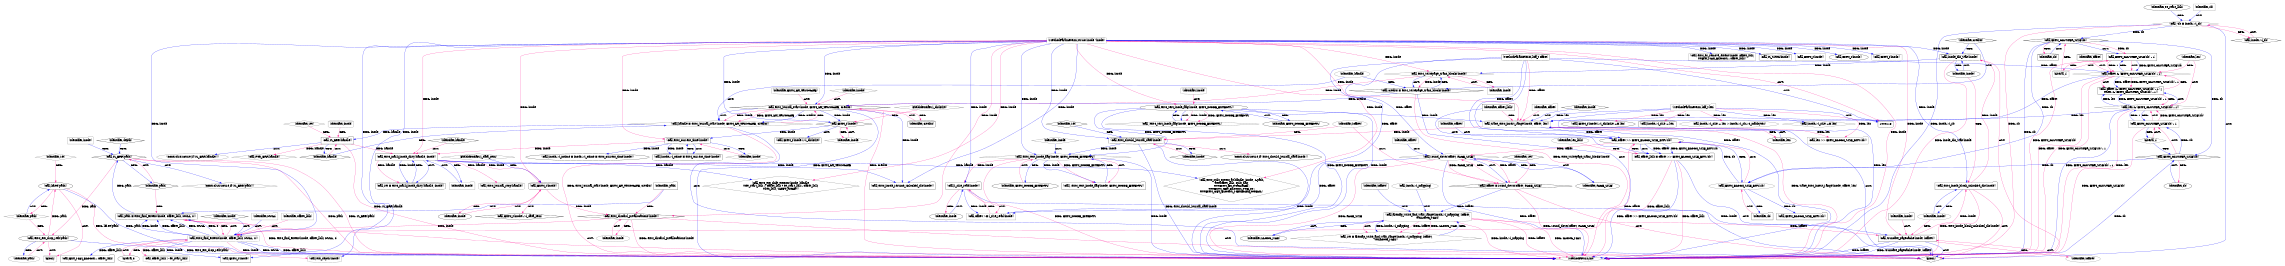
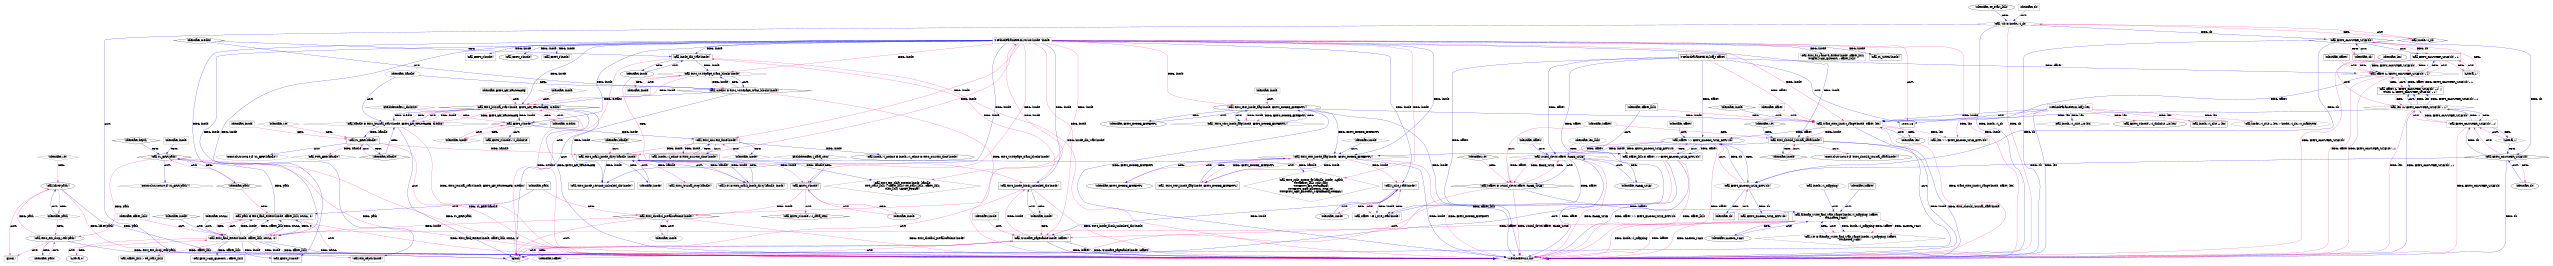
edge "(MethodParameterIn,loff_t len)" -> "(Call,trace_ext4_insert_range(inode, offset, len))": label "DDG: len" -> "DDG: inode"
node "(Call,ext4_mark_inode_dirty(handle, inode))": shape folder -> cylinder
edge "(MethodParameterIn,struct inode *inode)" -> "(Call,ext4_discard_preallocations(inode))": reversed
